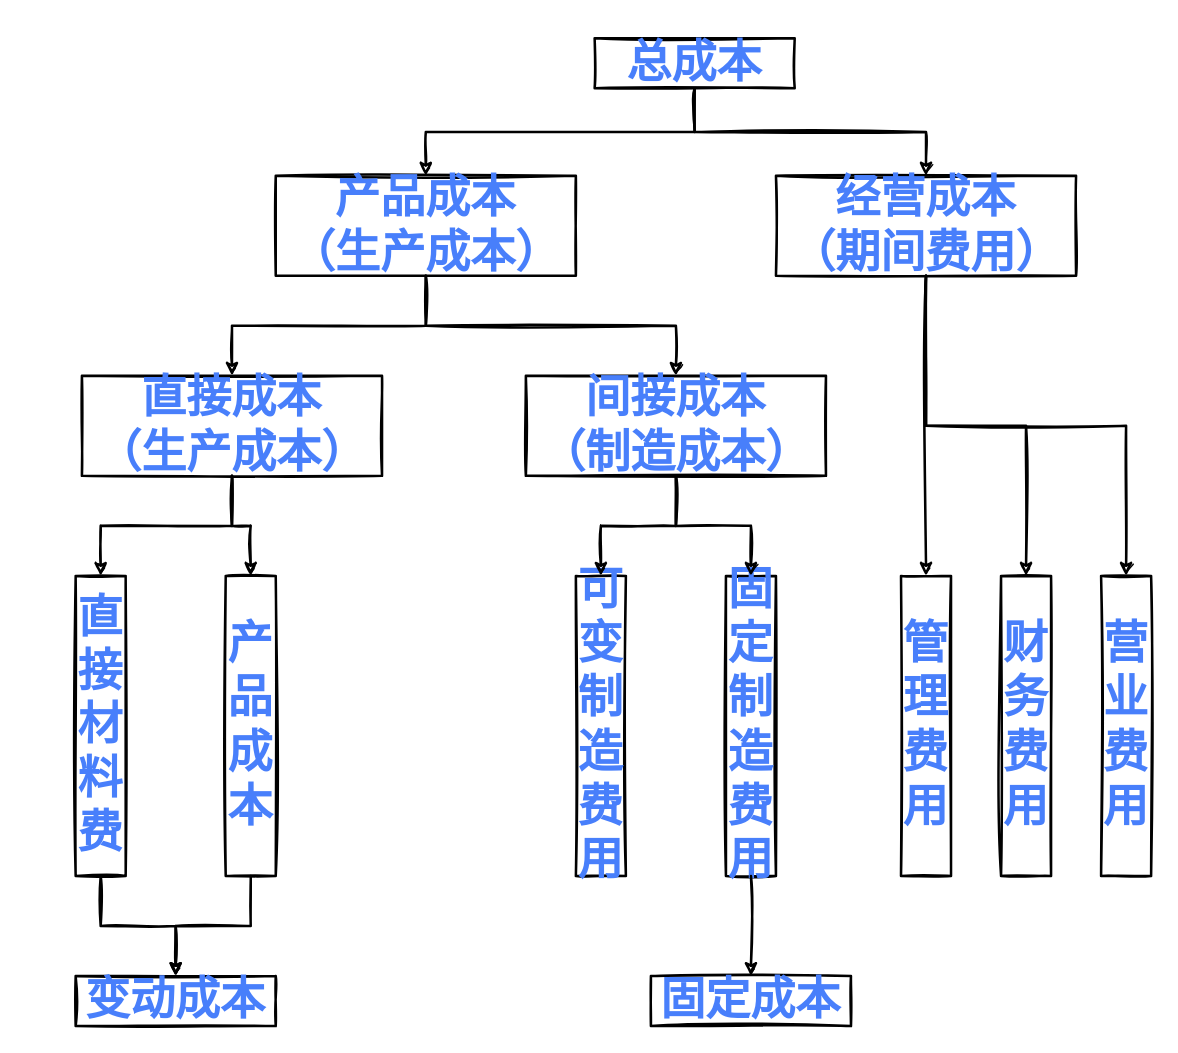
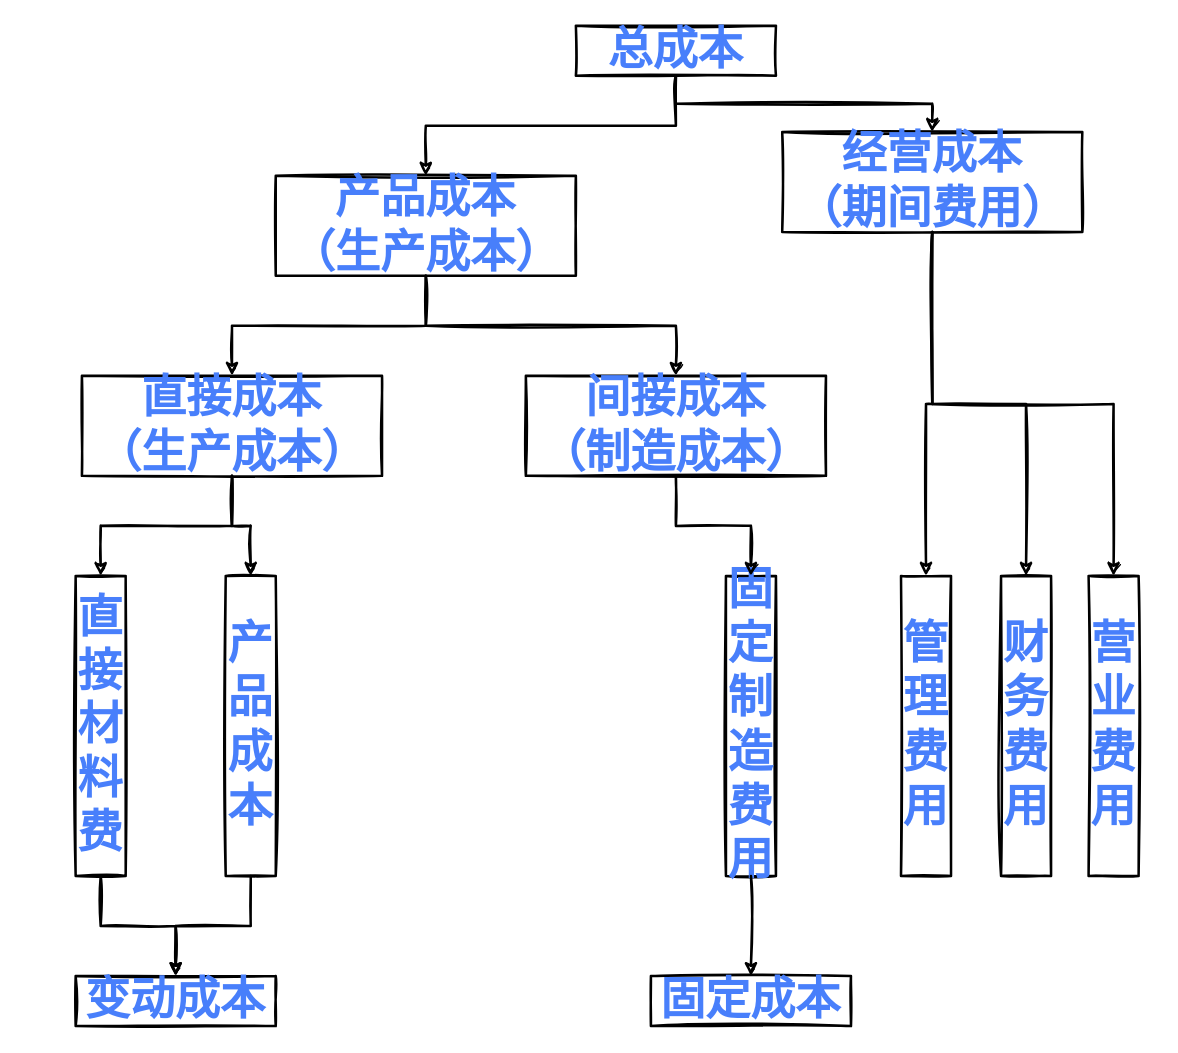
node "总成本": moved (694, 63) -> (676, 51)
node "经营成本 （期间费用）": moved (926, 226) -> (932, 182)
edge "间接成本 （制造成本）" -> "可变制造费用": removed
node "可变制造费用": removed
node "营业费用": moved (1126, 726) -> (1113, 726)
